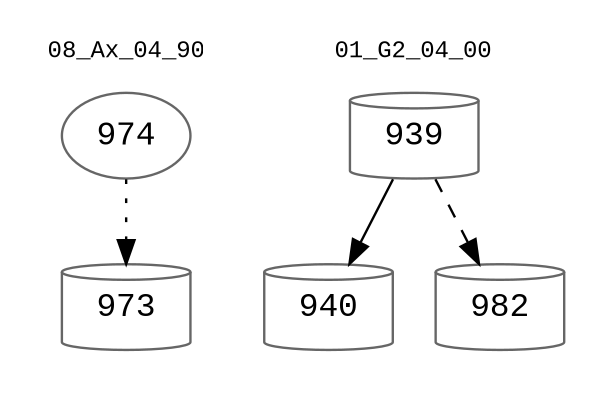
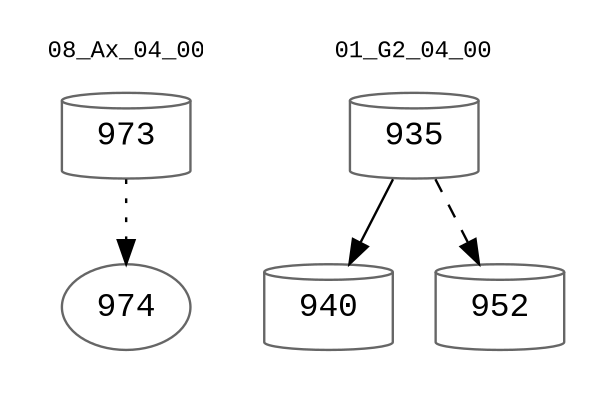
cluster "08_Ax_04_90": label "08_Ax_04_90" -> "08_Ax_04_00"
node "939": label "939" -> "935"
edge "974" -> "973": reversed
node "982": label "982" -> "952"
